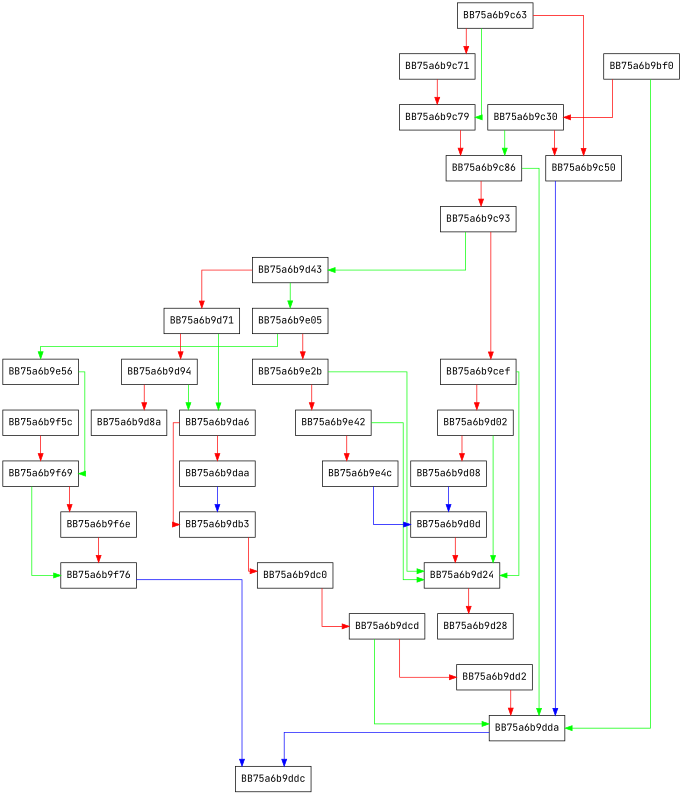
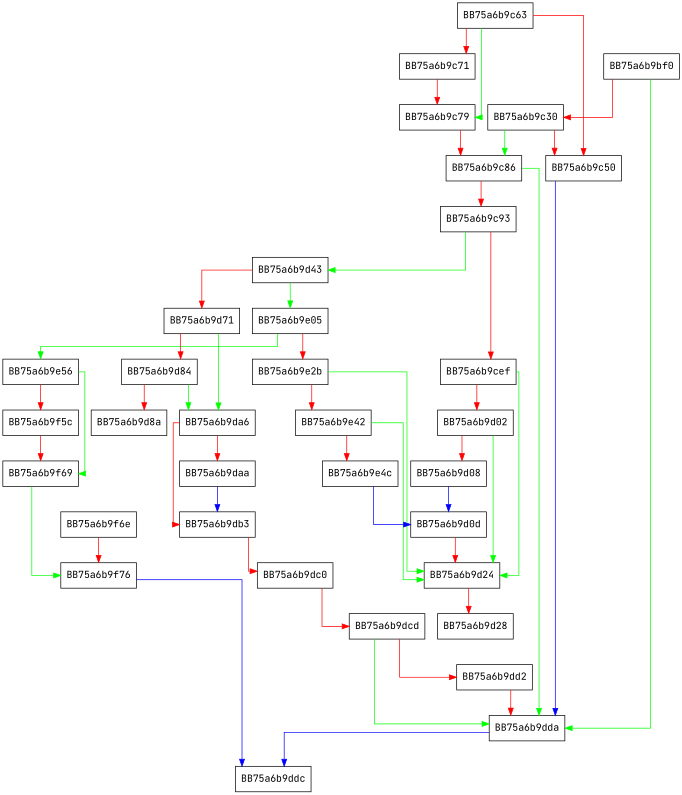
node "BB75a6b9d94": label "BB75a6b9d94" -> "BB75a6b9d84"
edge "BB75a6b9e56" -> "BB75a6b9f5c": added
edge "BB75a6b9f69" -> "BB75a6b9f6e": removed
